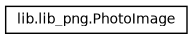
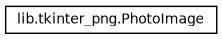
node "lib.lib_png.PhotoImage": label "lib.lib_png.PhotoImage" -> "lib.tkinter_png.PhotoImage"
